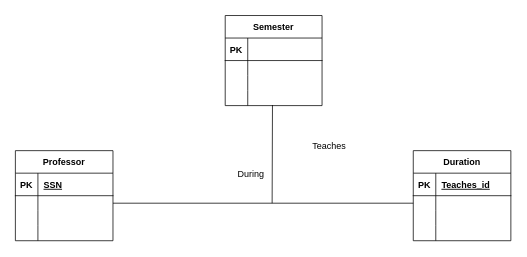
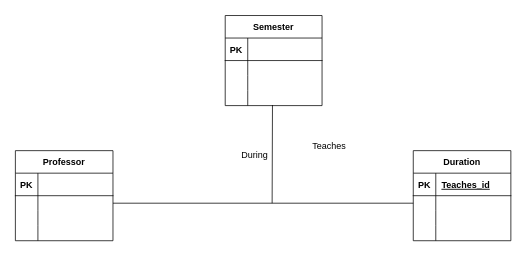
node "During": moved (251, 173) -> (255, 154)
node "SSN": removed
